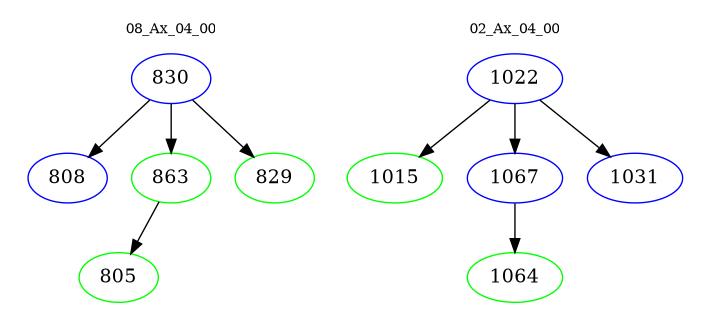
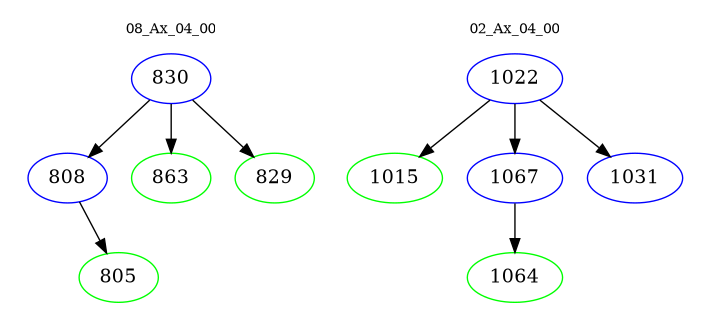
edge "863" -> "805": now "808" -> "805"
